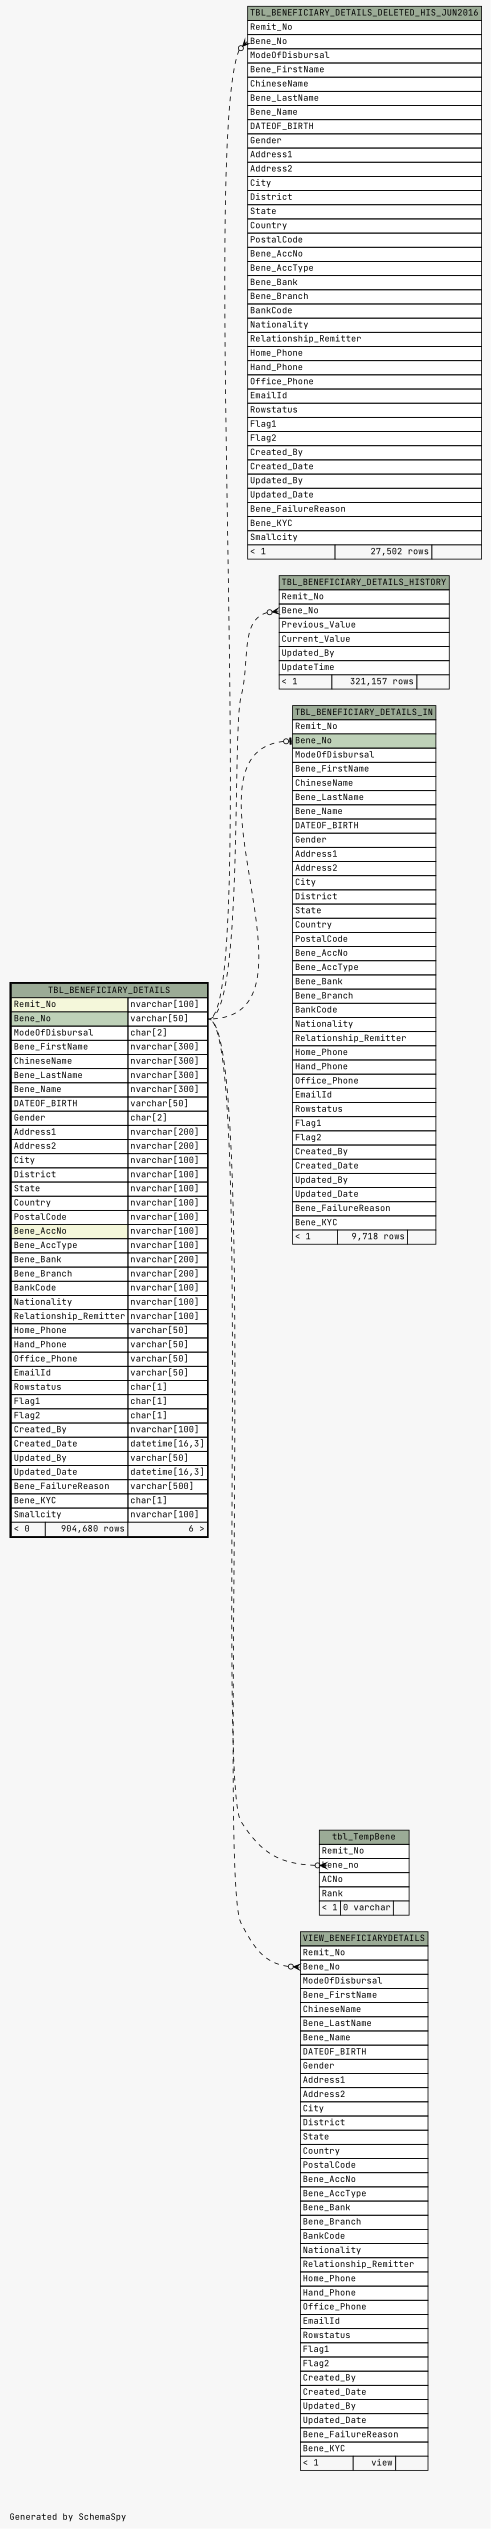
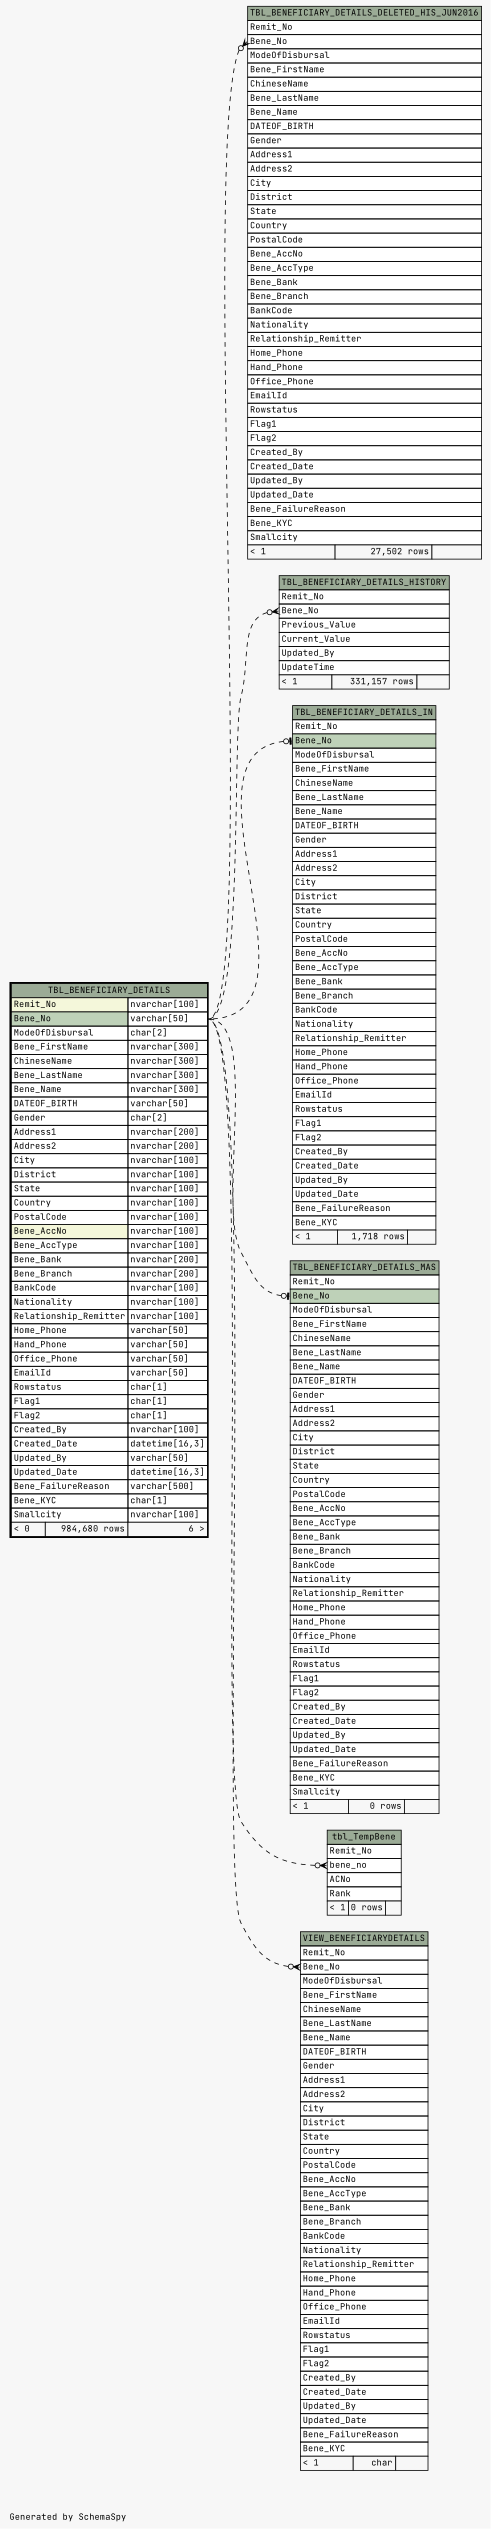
node "TBL_BENEFICIARY_DETAILS_HISTORY": text "321,157 rows" -> "331,157 rows"
node "TBL_BENEFICIARY_DETAILS_IN": text "9,718 rows" -> "1,718 rows"
node "TBL_BENEFICIARY_DETAILS": text "904,680 rows" -> "984,680 rows"
node "TBL_BENEFICIARY_DETAILS_MAS": added
node "tbl_TempBene": text "0 varchar" -> "0 rows"
node "VIEW_BENEFICIARYDETAILS": text "view" -> "char"
